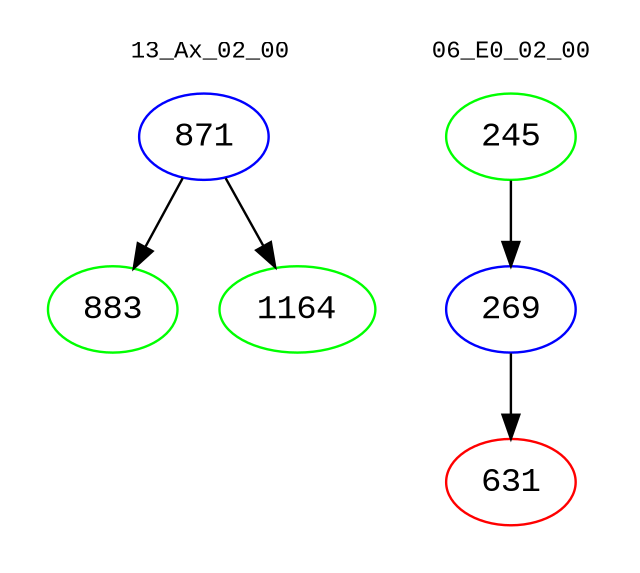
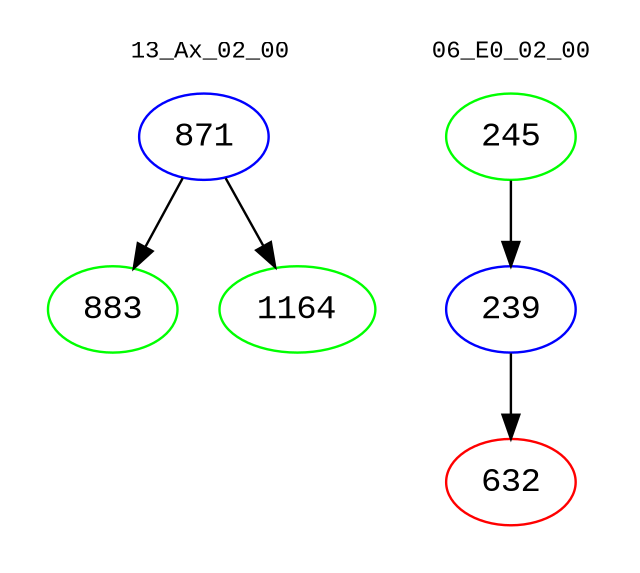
node "269": label "269" -> "239"
node "631": label "631" -> "632"
